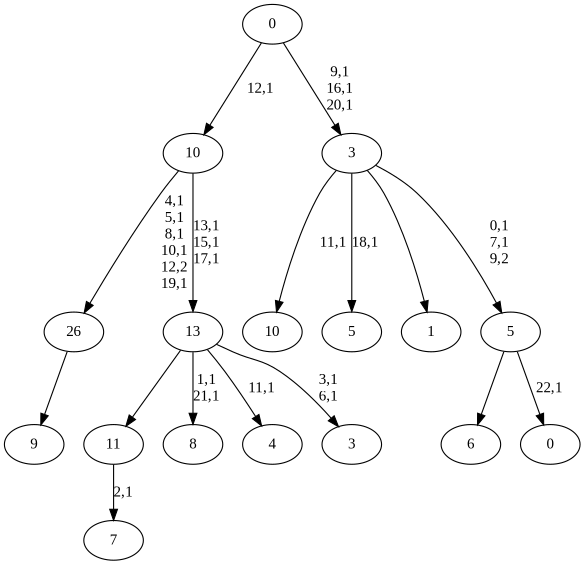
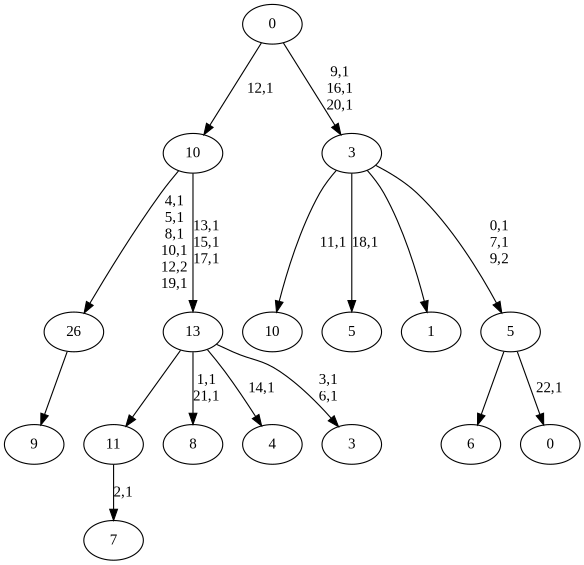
edge "13" -> "4": label "11,1" -> "14,1"
